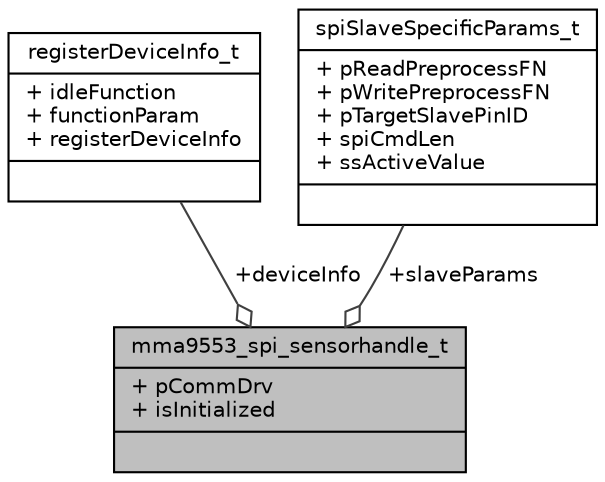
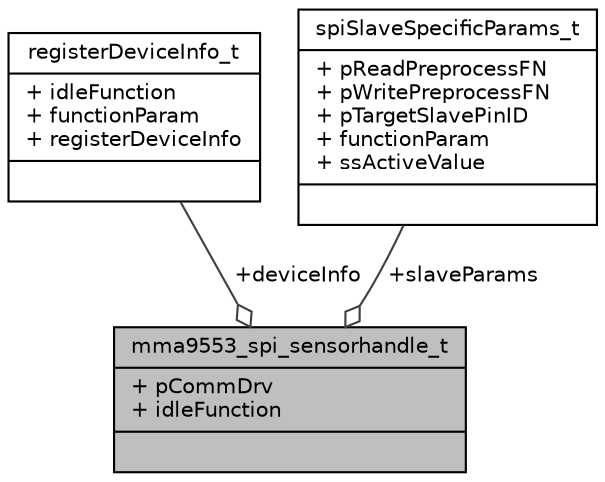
node "spiSlaveSpecificParams_t": text "+ spiCmdLen" -> "+ functionParam"
node "mma9553_spi_sensorhandle_t": text "+ isInitialized" -> "+ idleFunction"
